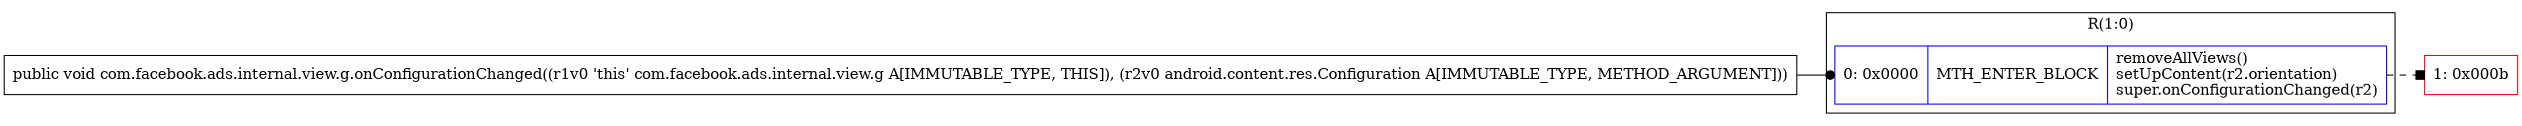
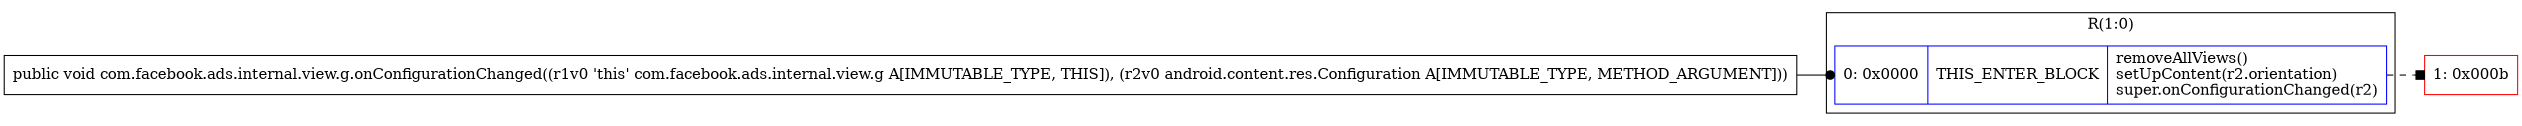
node "0: 0x0000": text "MTH_ENTER_BLOCK" -> "THIS_ENTER_BLOCK"
